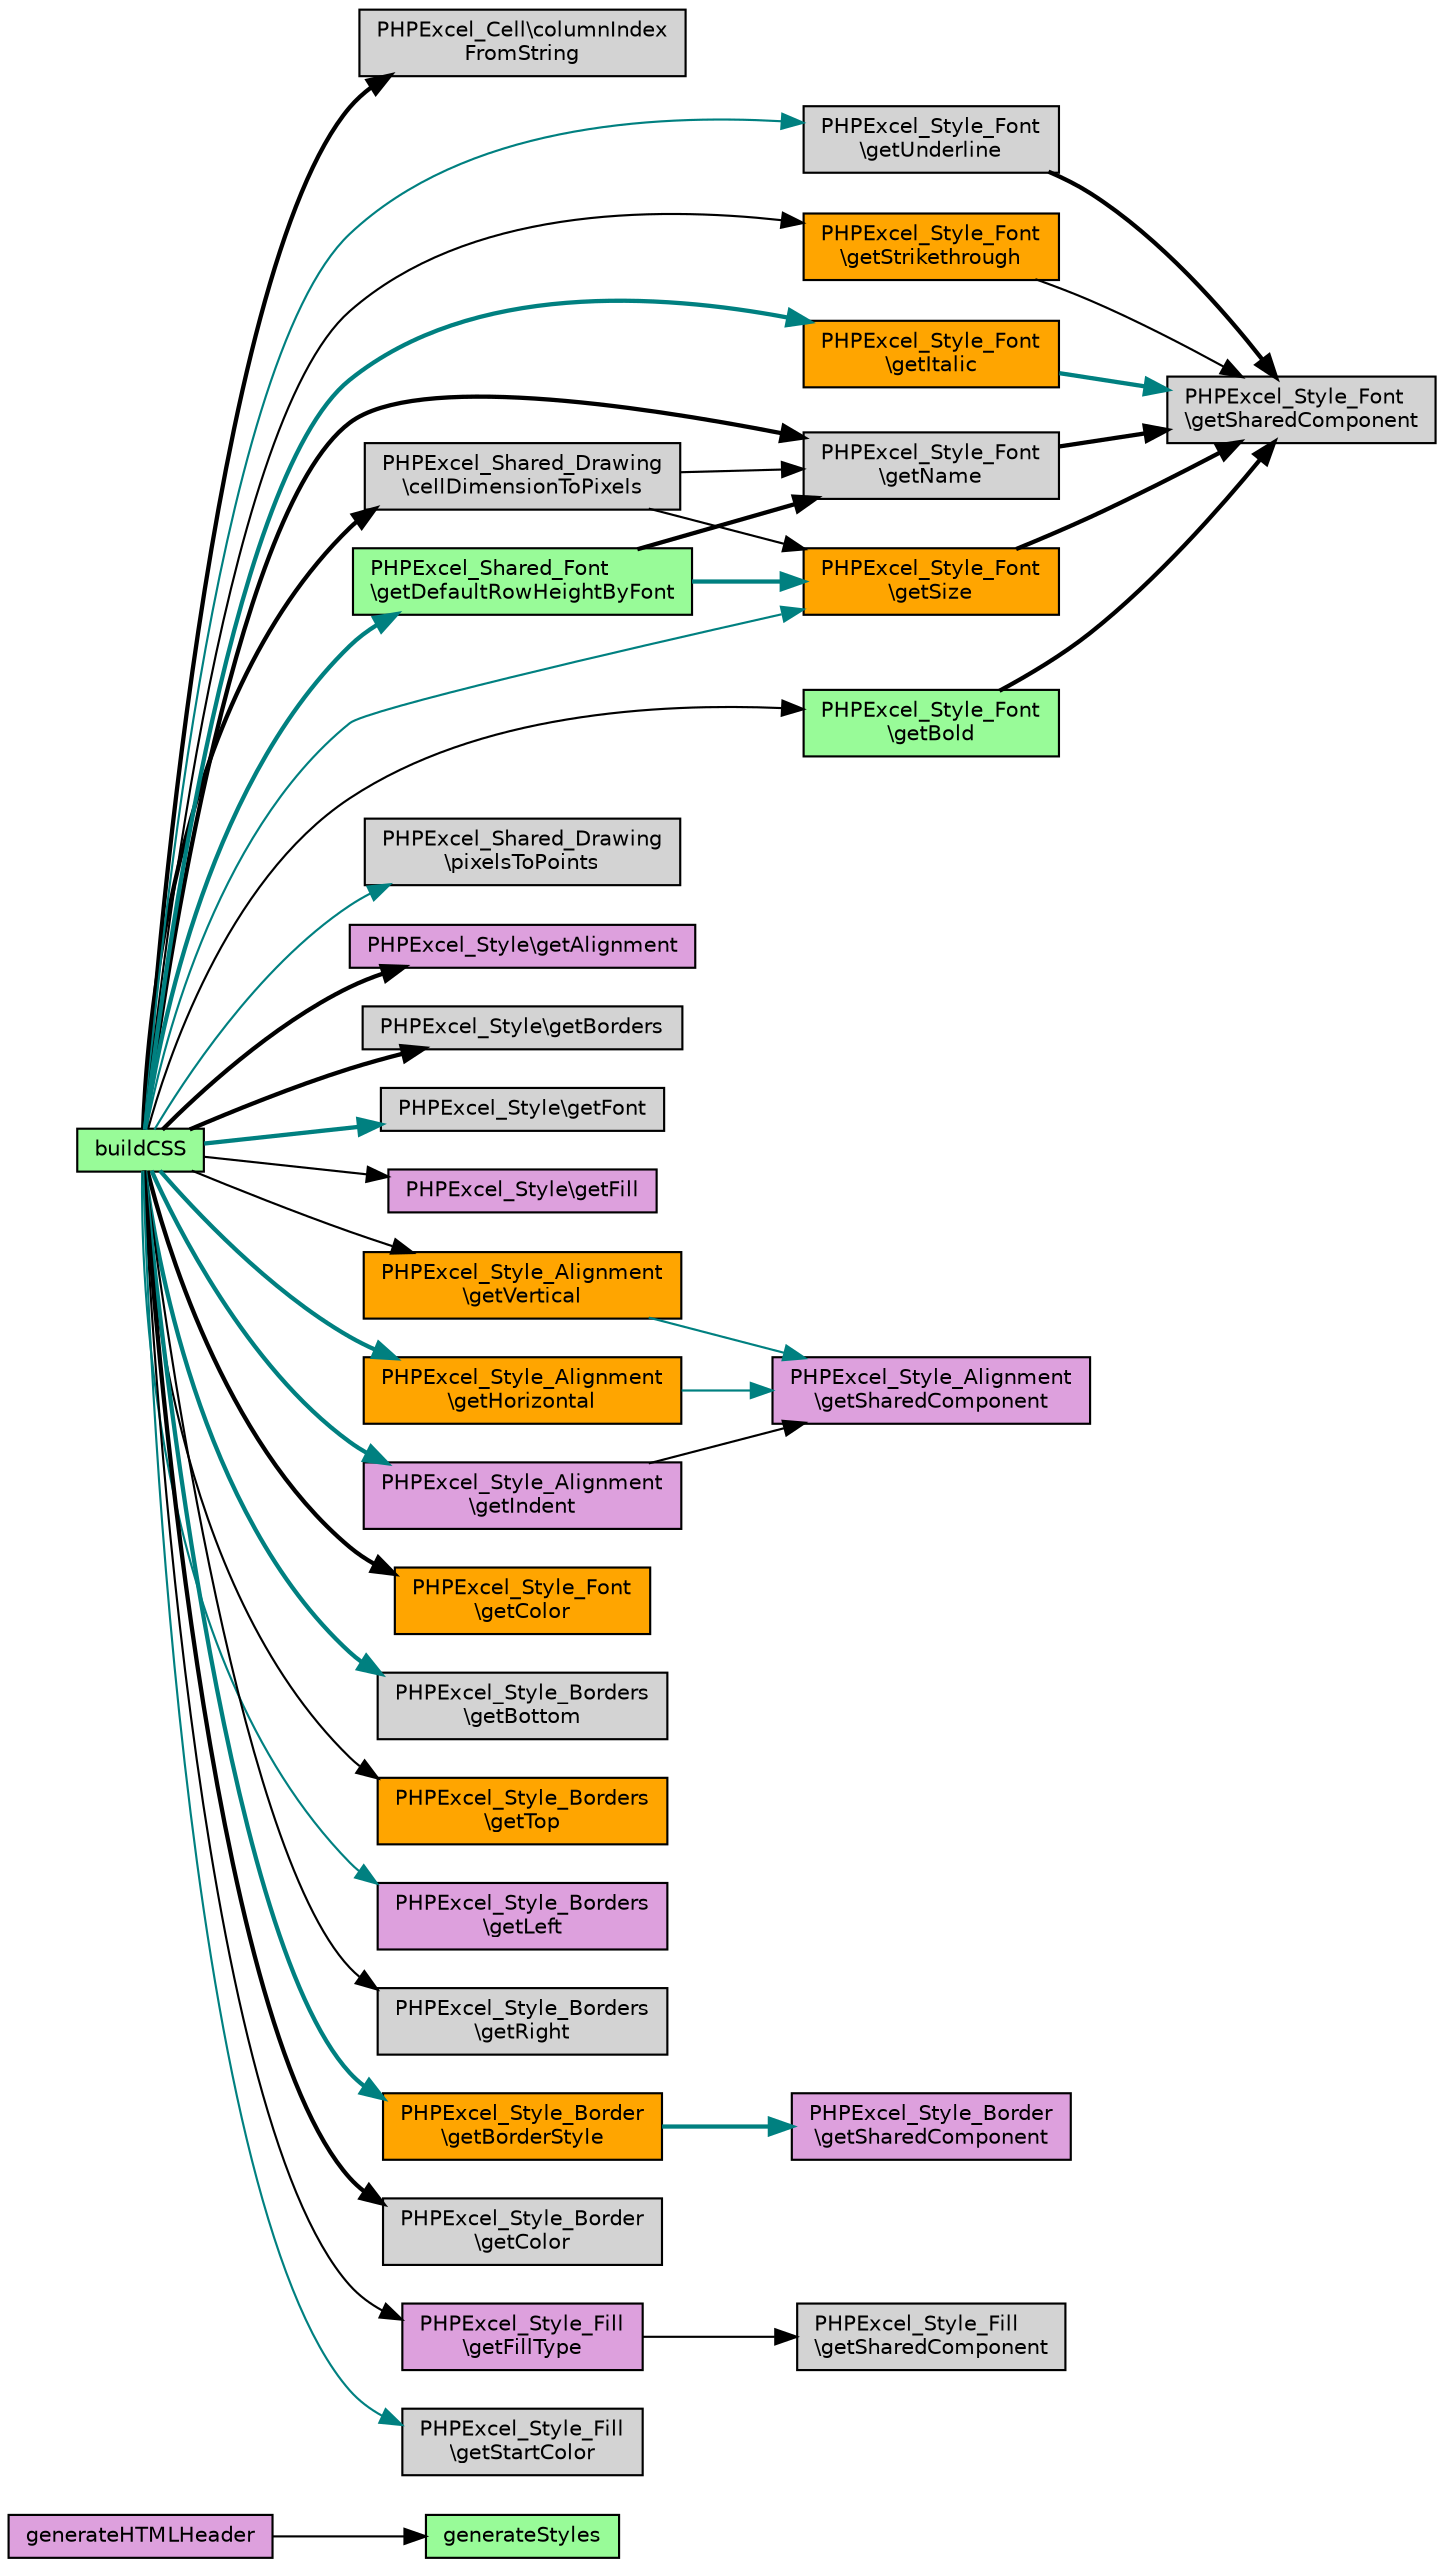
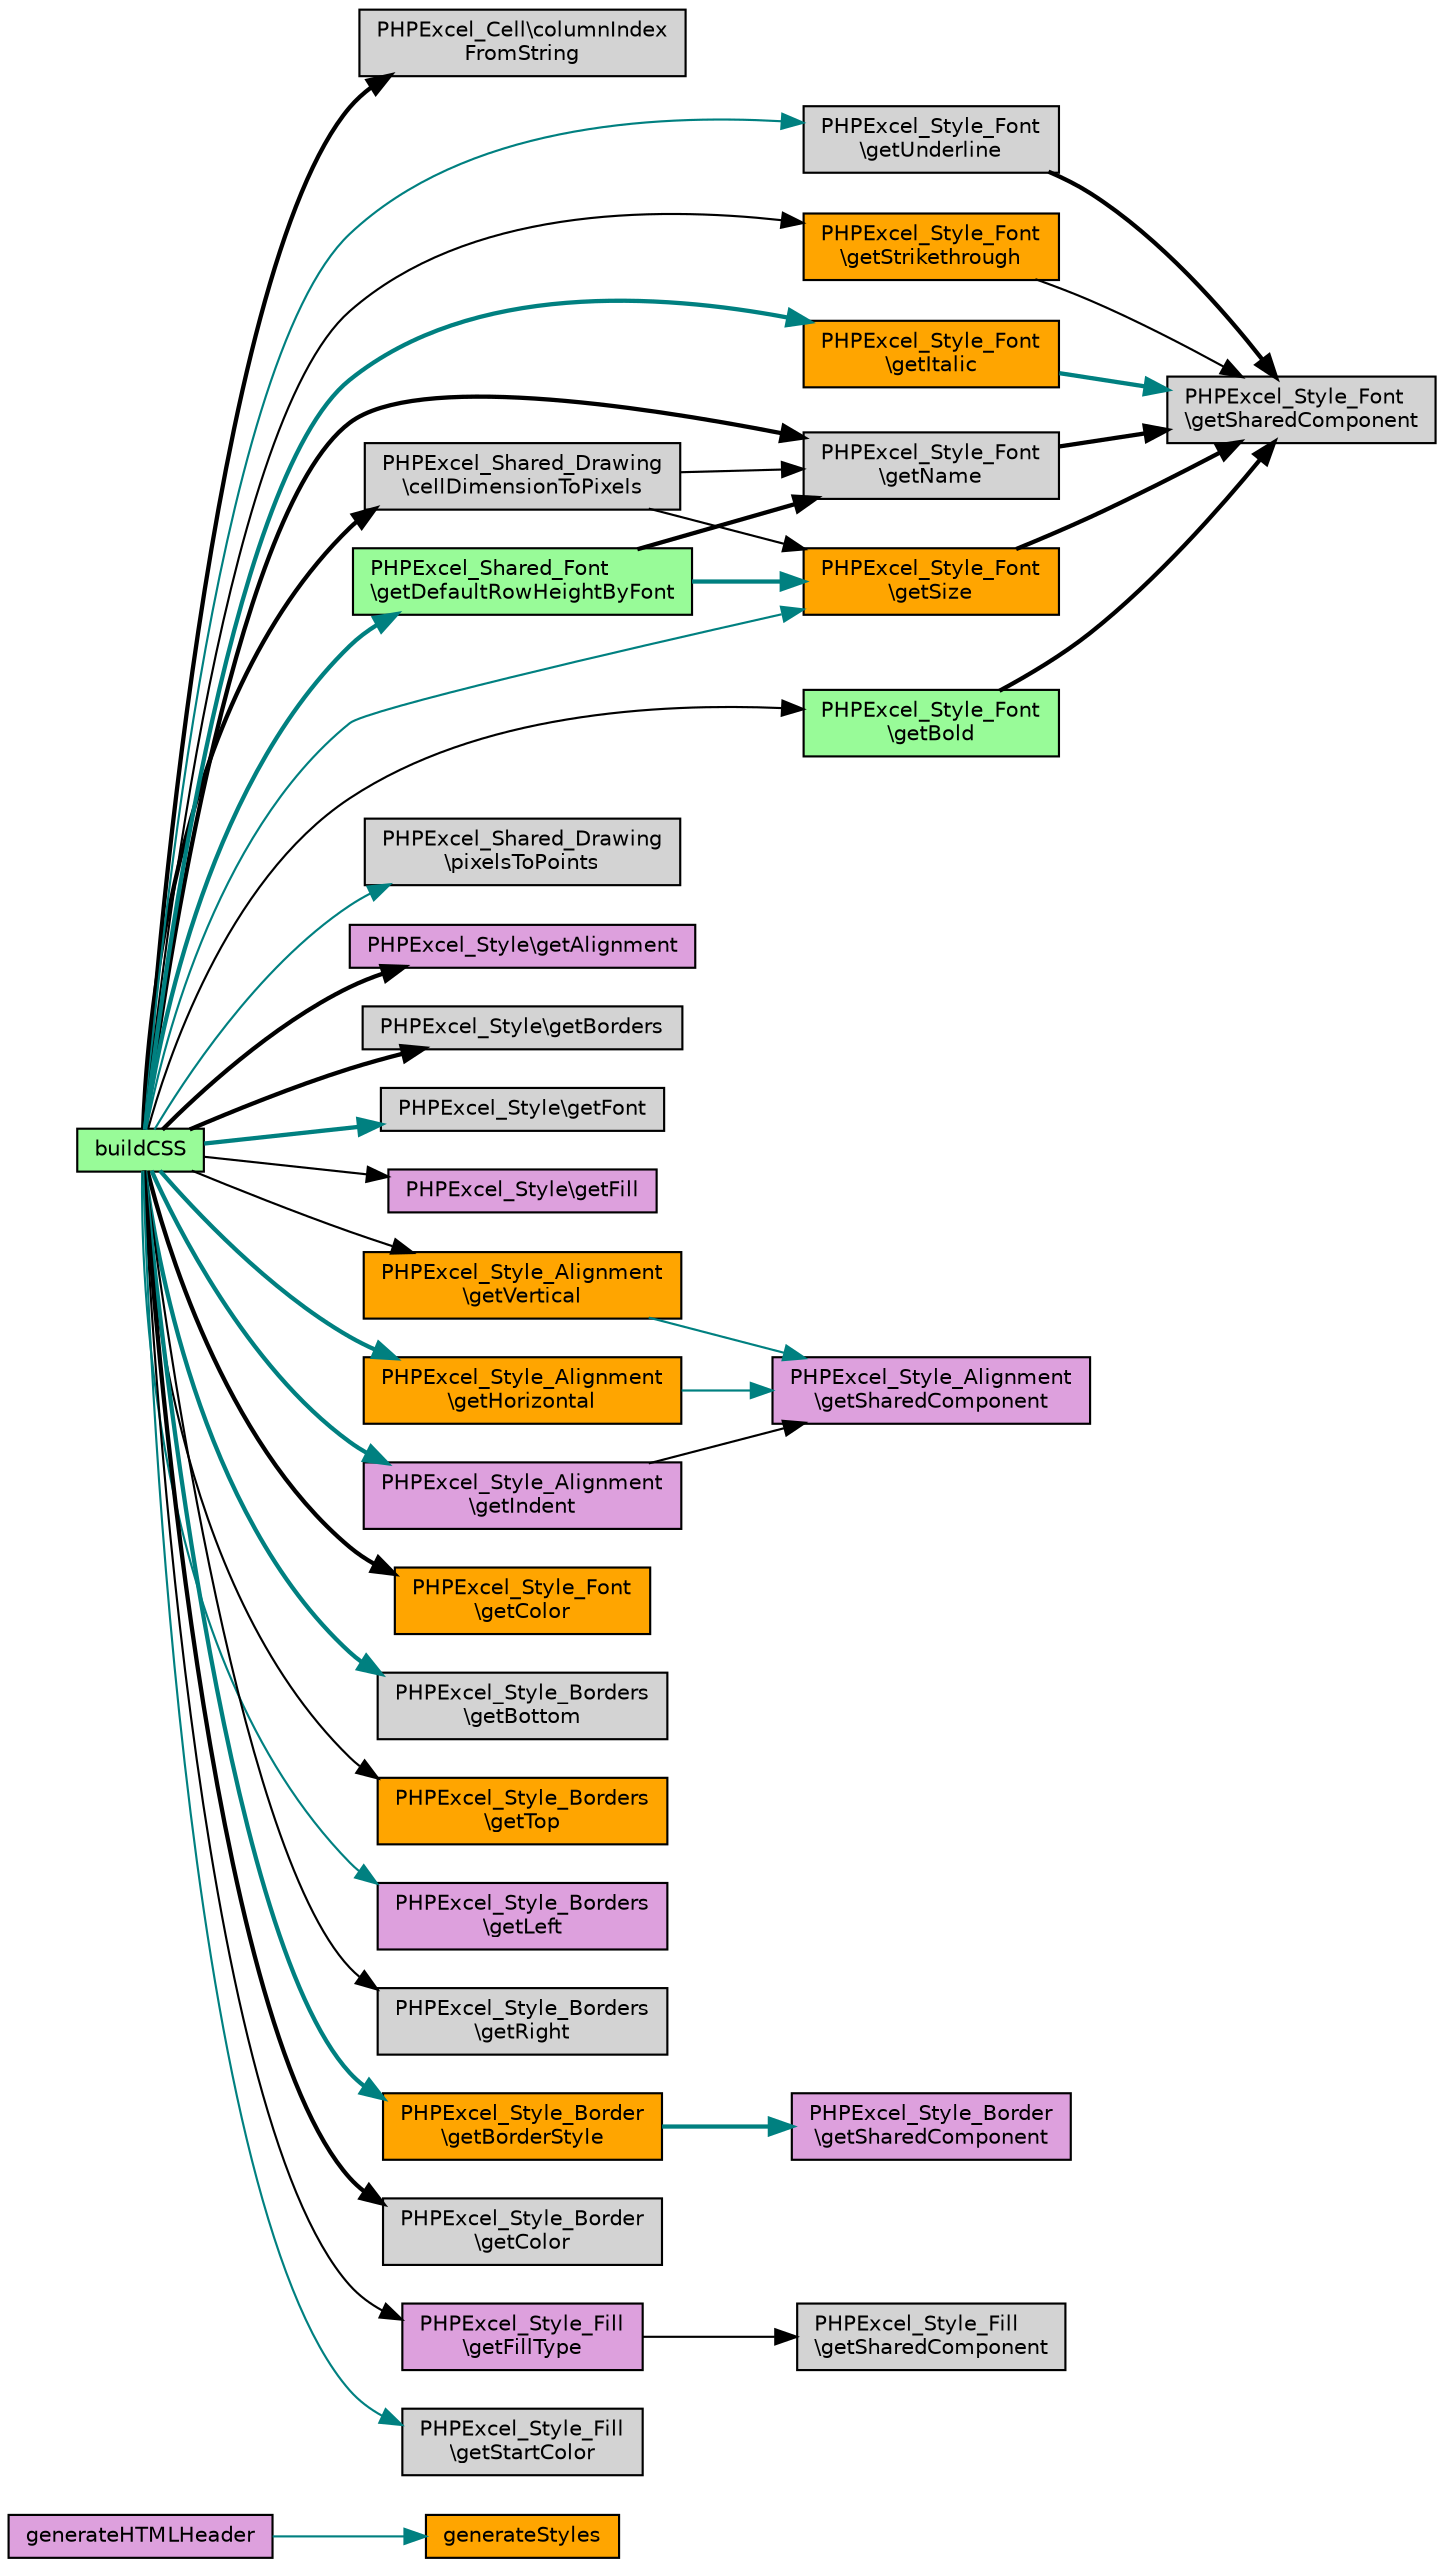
edge "generateHTMLHeader" -> "generateStyles": color black -> teal
node "generateStyles": fillcolor palegreen -> orange
